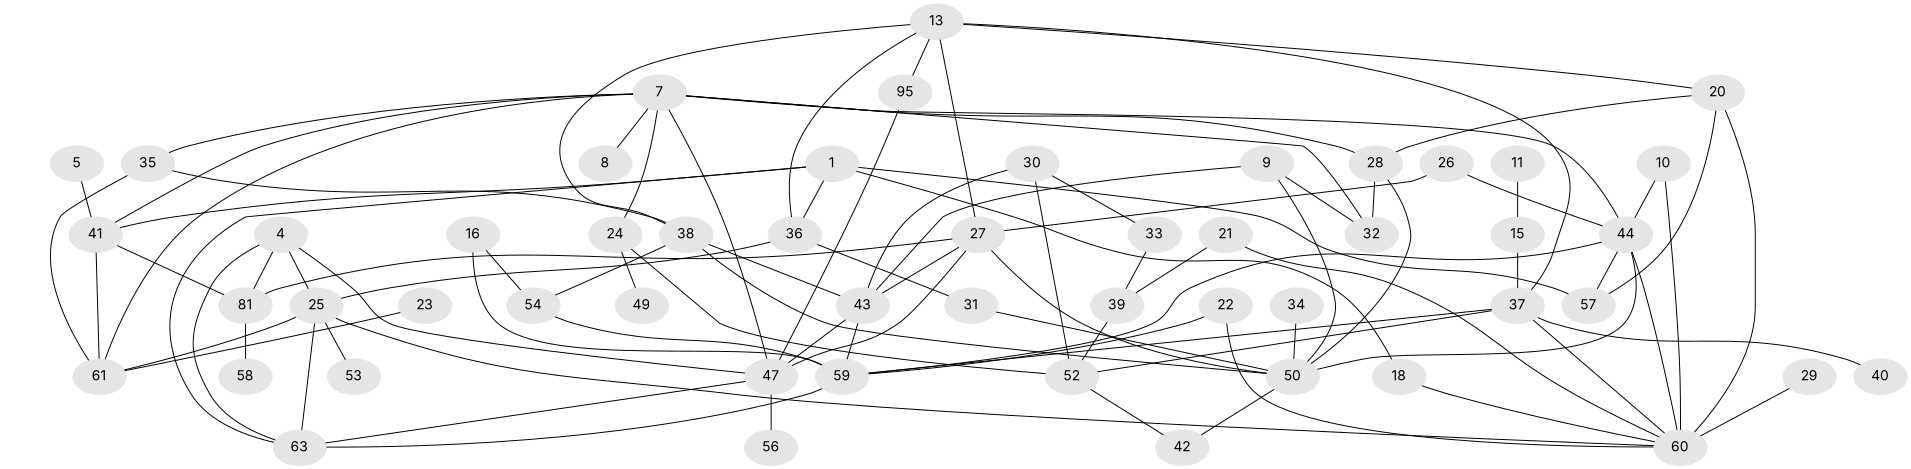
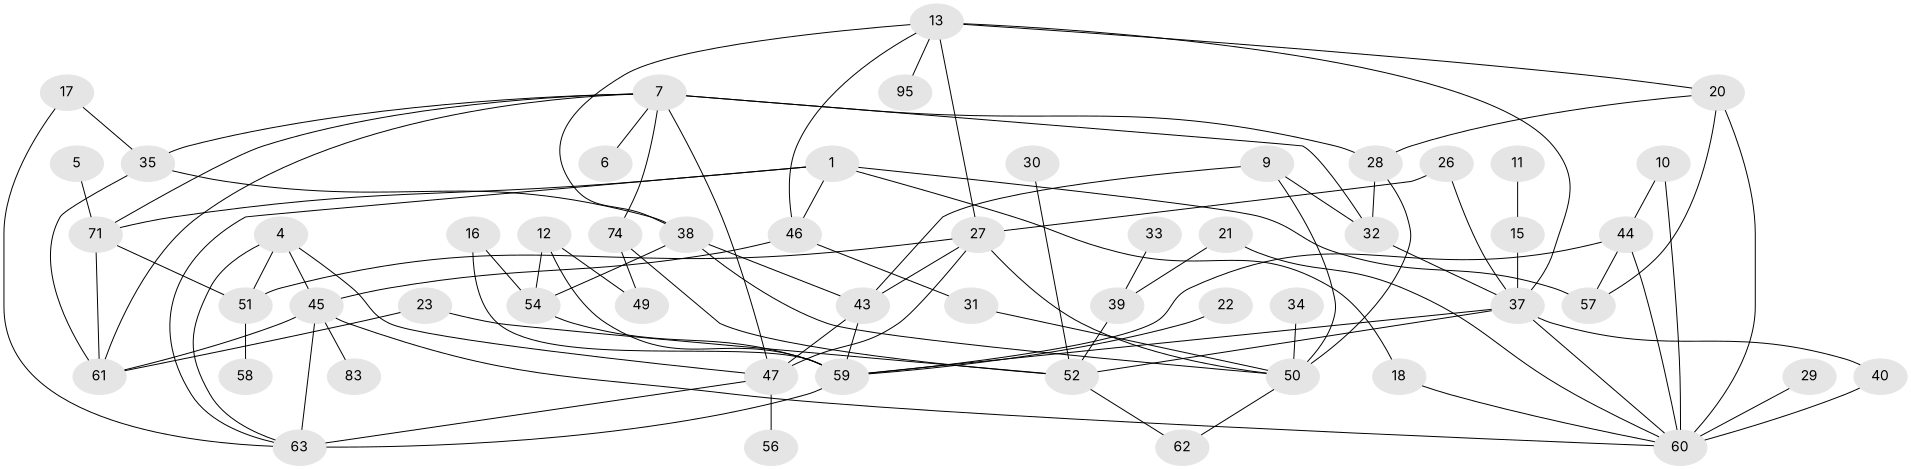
node "17": added
edge "7" -- "44": removed
node "8": label "8" -> "6"
edge "30" -- "33": removed
edge "26" -- "44": now "26" -- "37"
edge "30" -- "43": removed
node "41": label "41" -> "71"
node "12": added
node "24": label "24" -> "74"
node "36": label "36" -> "46"
edge "95" -- "47": removed
edge "32" -- "37": added
node "81": label "81" -> "51"
node "25": label "25" -> "45"
edge "23" -- "52": added
edge "44" -- "50": removed
node "53": label "53" -> "83"
edge "22" -- "60": now "40" -- "60"
node "42": label "42" -> "62"
